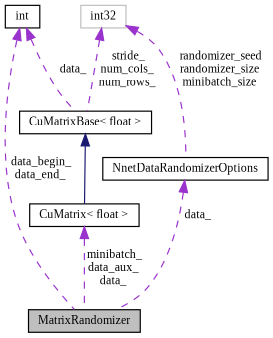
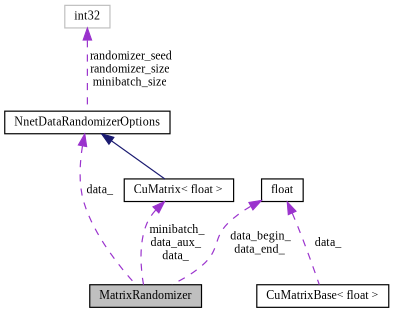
node "int": label "int" -> "float"
edge "CuMatrixBase< float >" -> "int32": removed, label "stride_ num_cols_ num_rows_"
edge "CuMatrix< float >" -> "CuMatrixBase< float >": now "CuMatrix< float >" -> "NnetDataRandomizerOptions"
